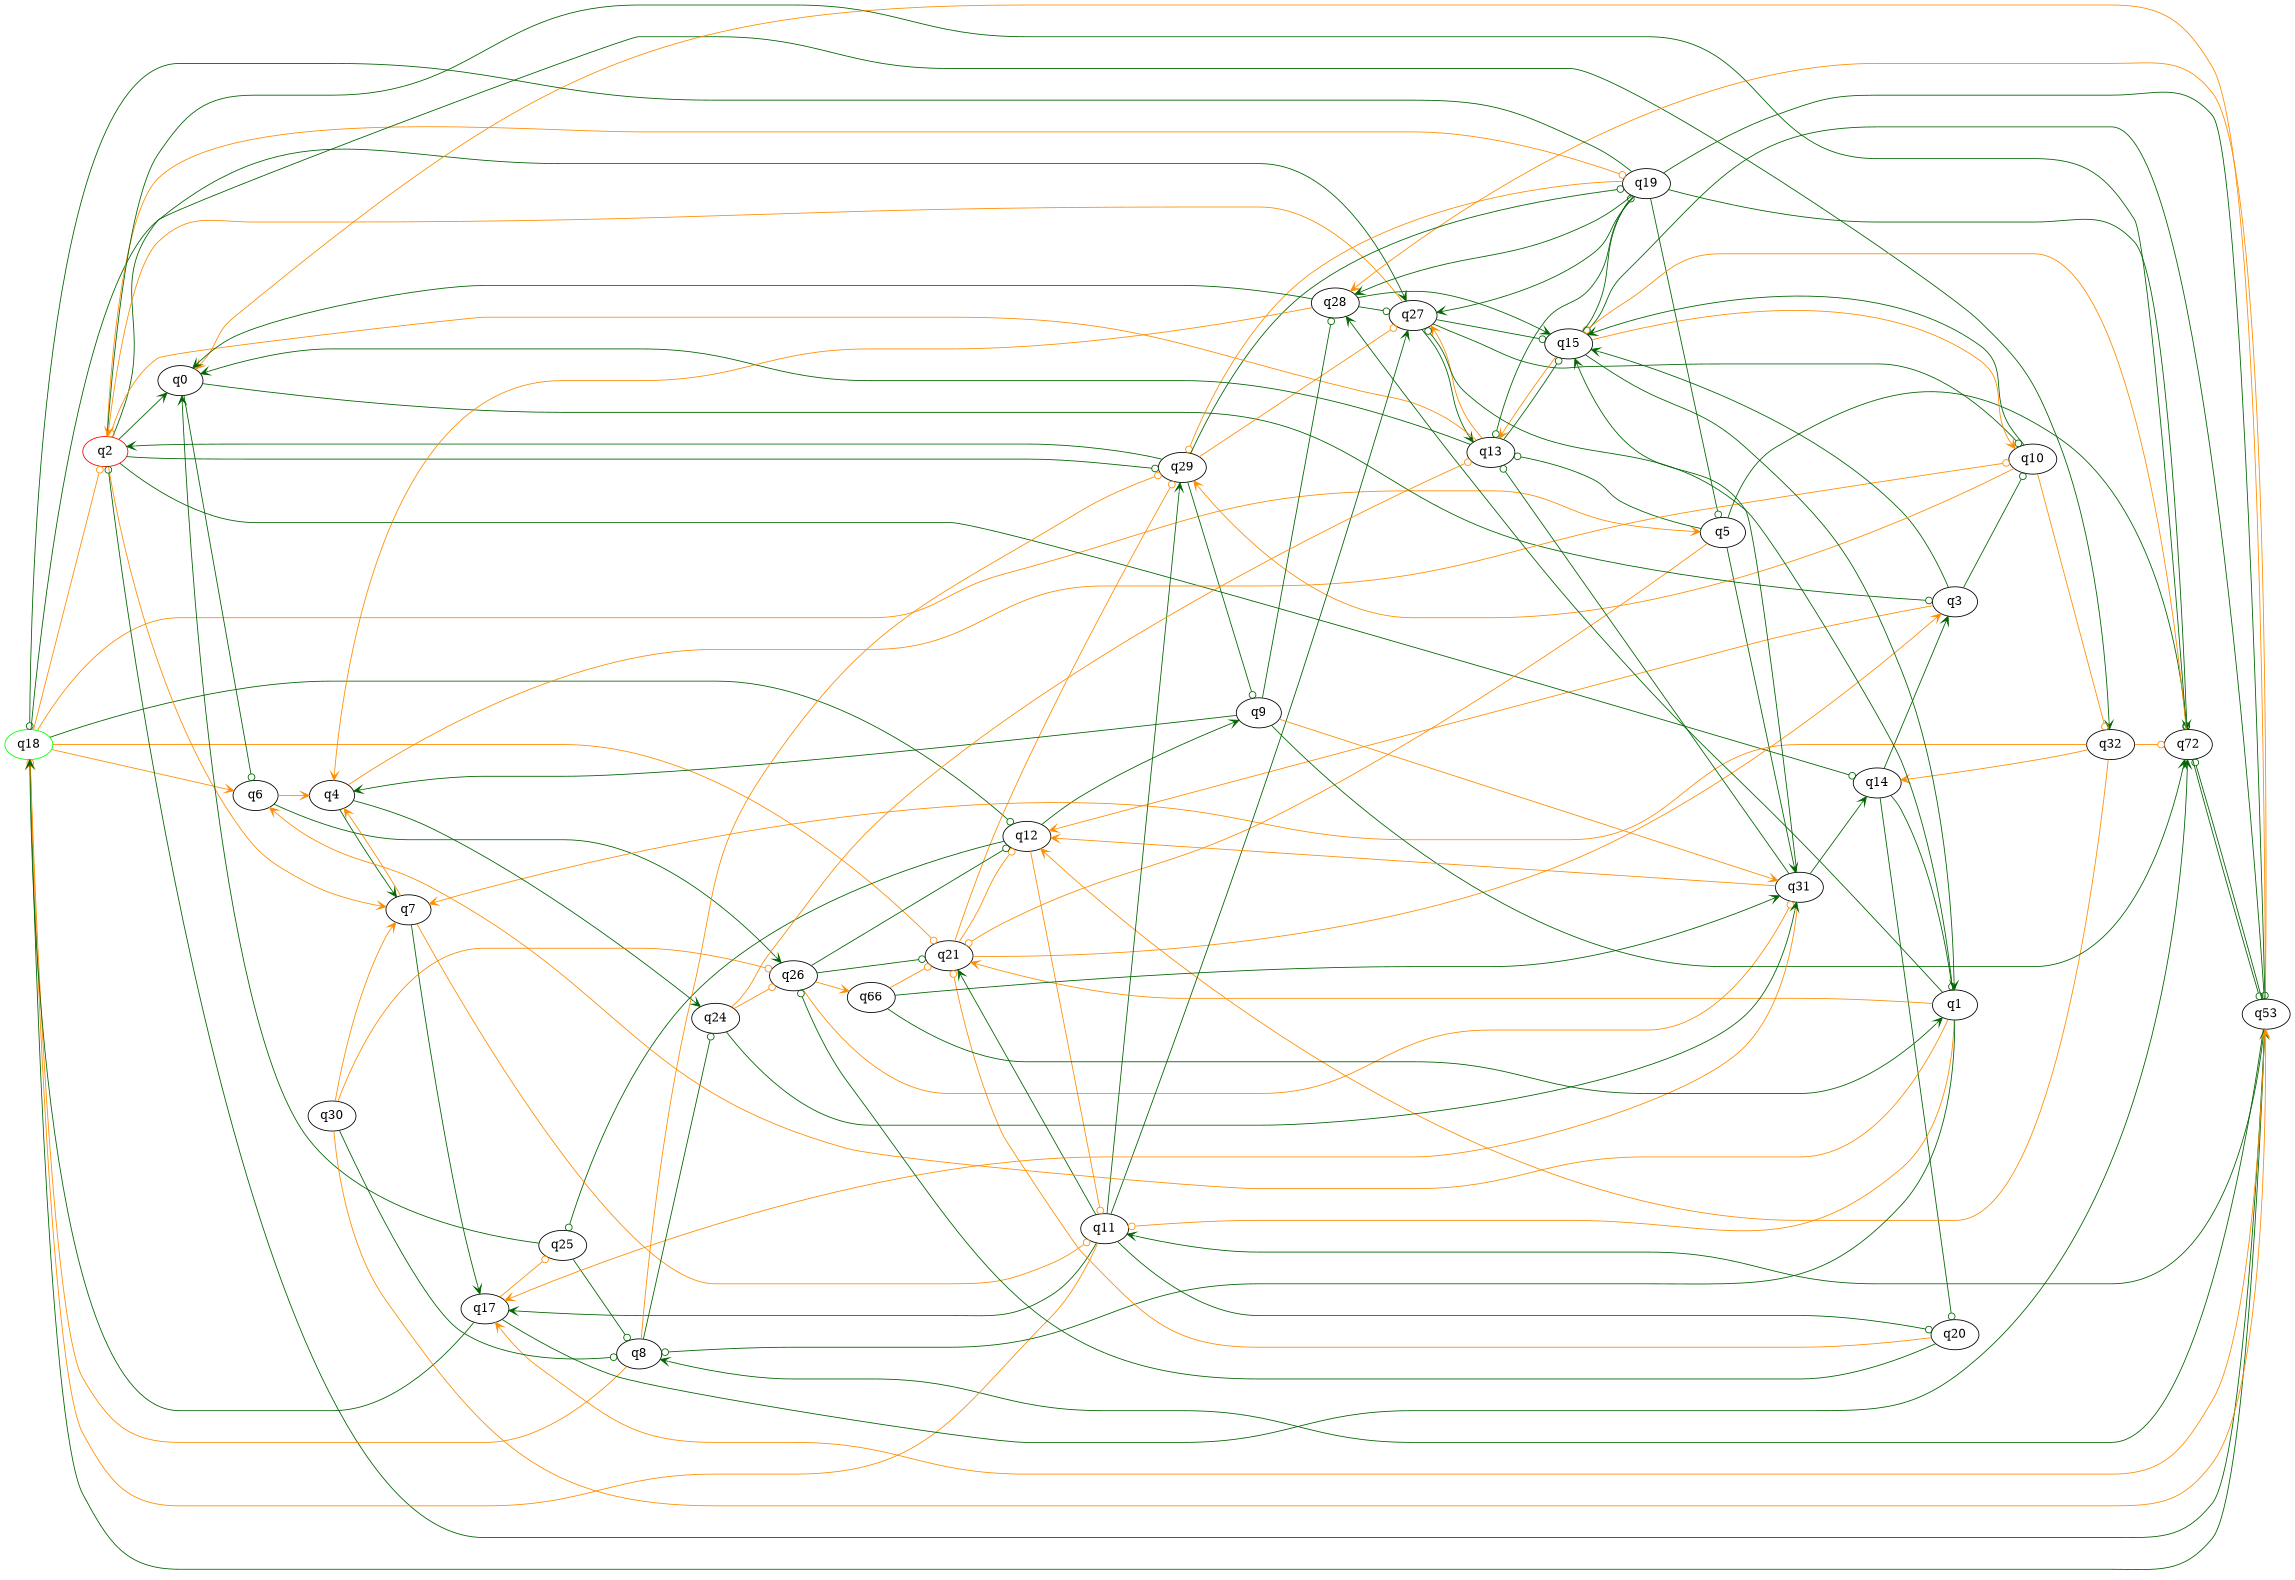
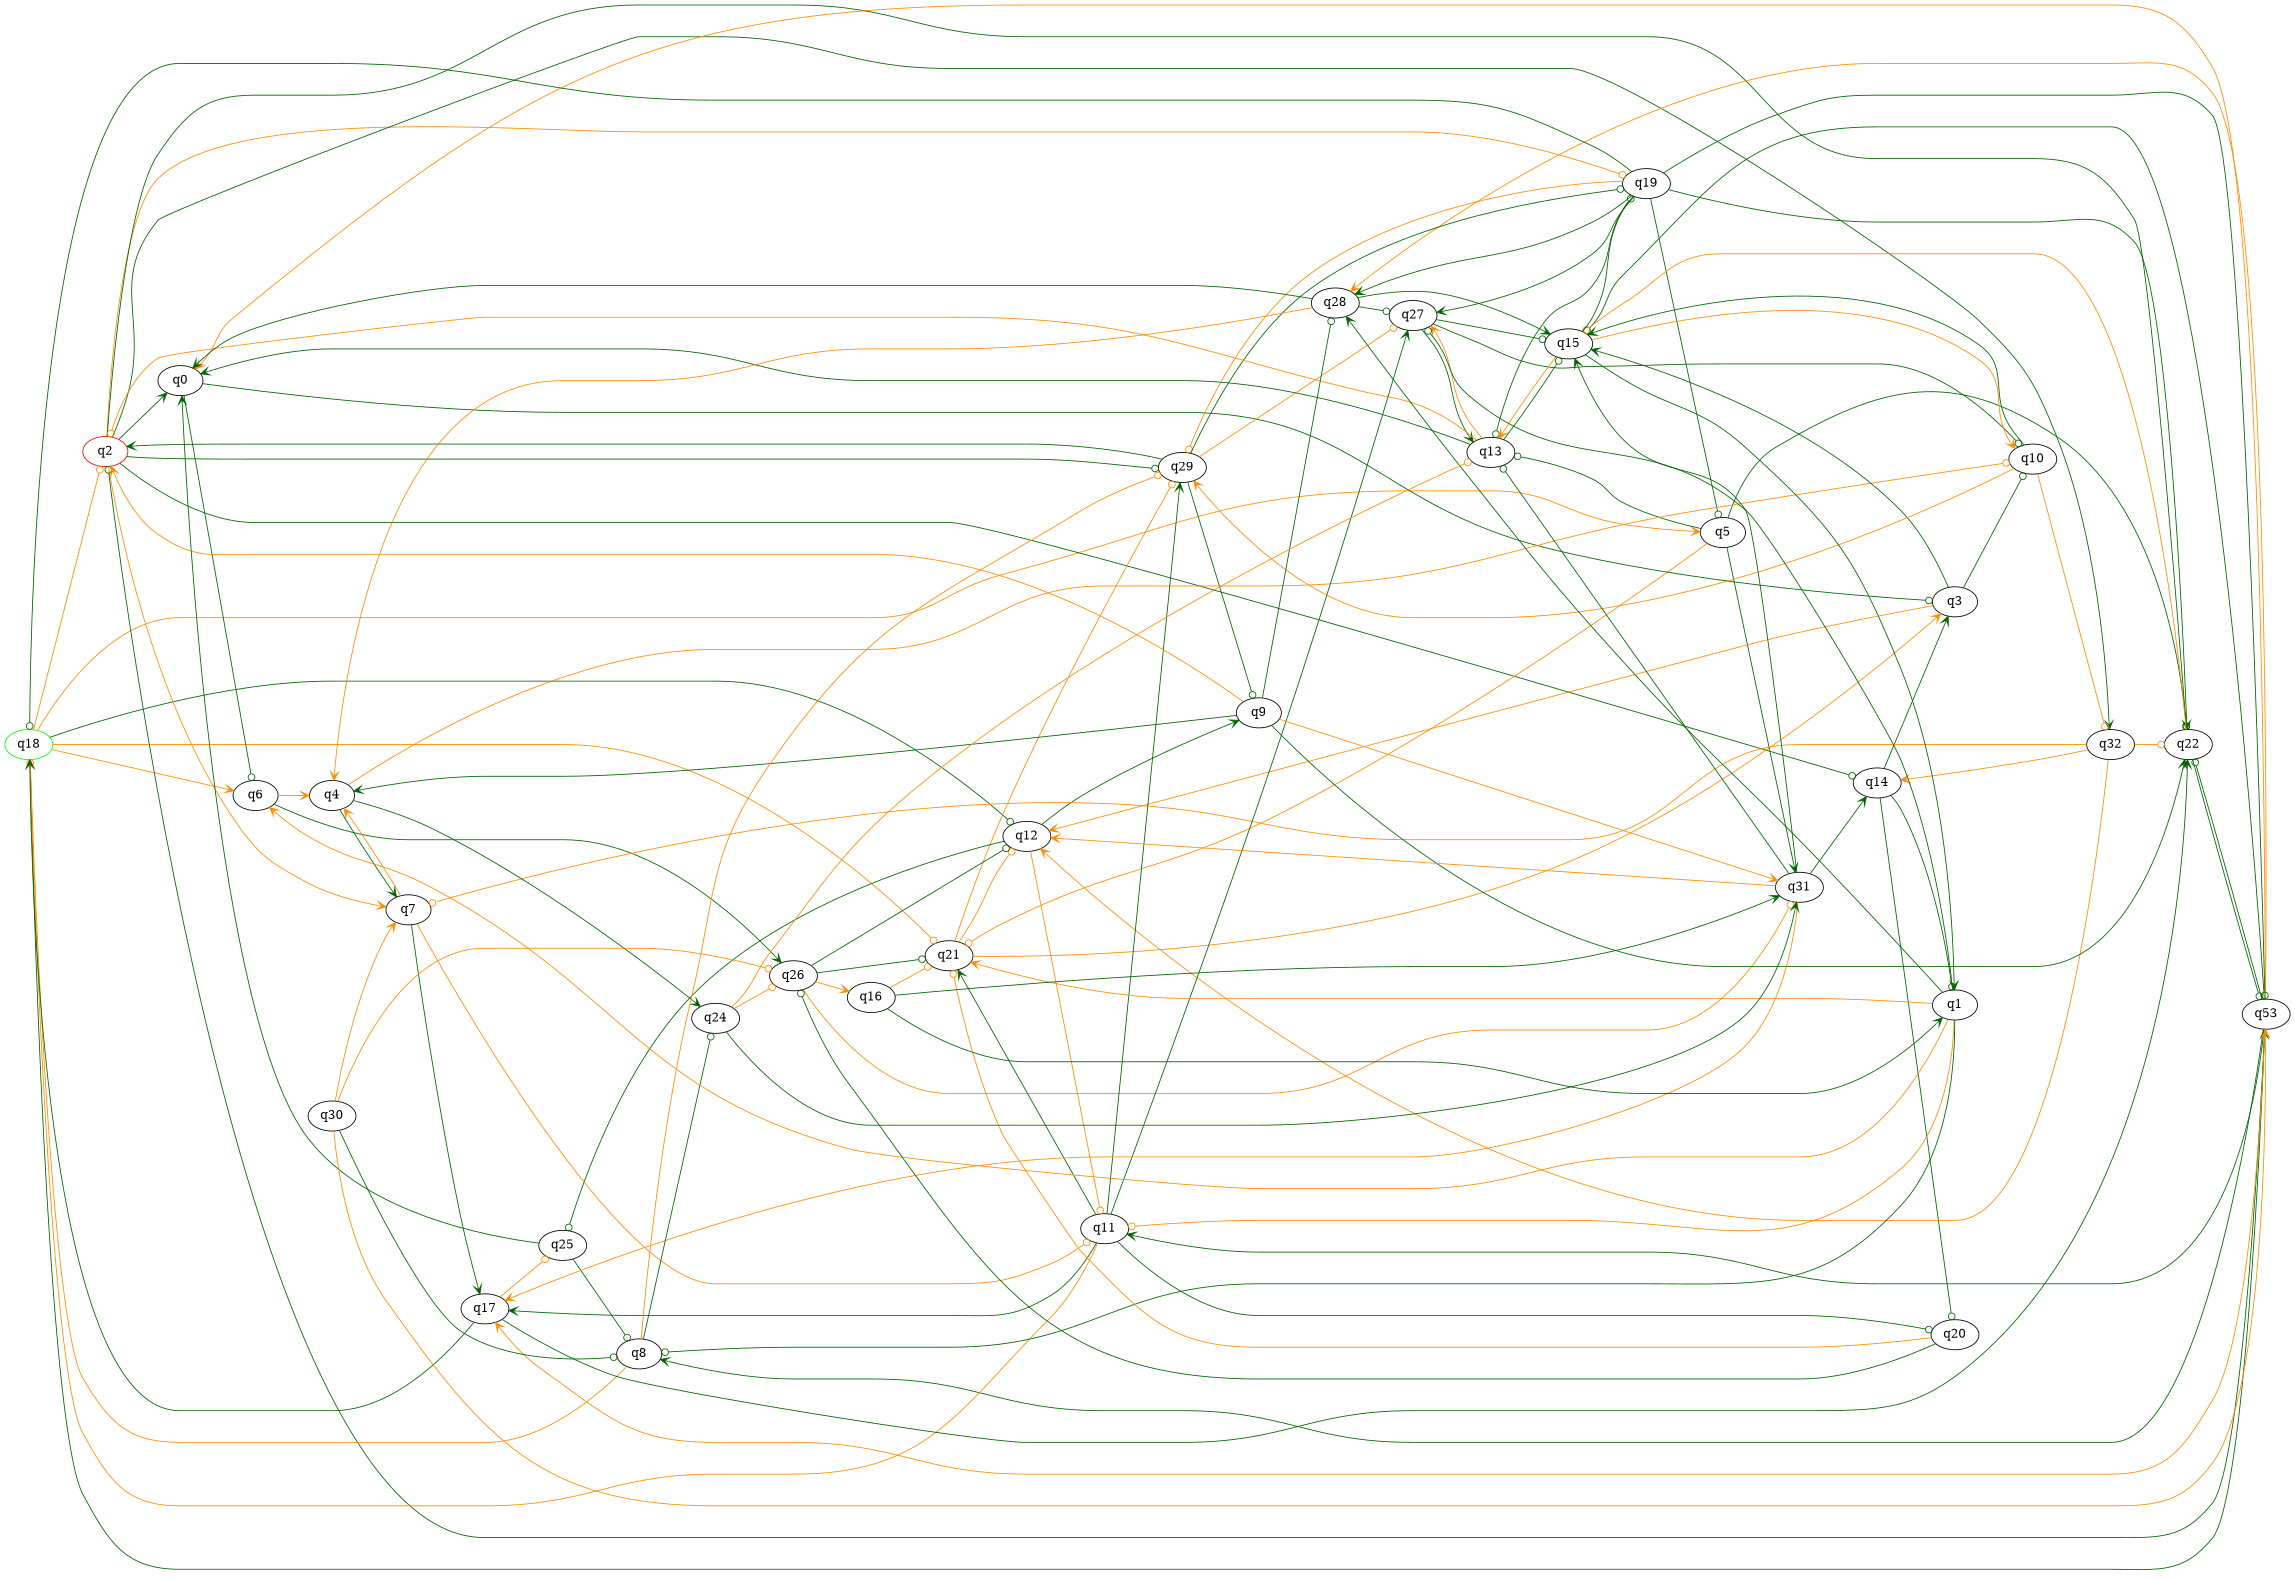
edge "q18" -> "q27": removed
edge "q27" -> "q2": now "q9" -> "q2"
node "q72": label "q72" -> "q22"
edge "q32" -> "q7": arrowhead vee -> odot
node "q66": label "q66" -> "q16"
